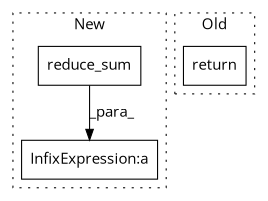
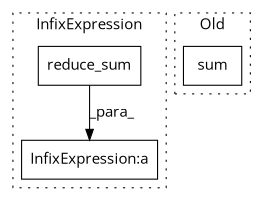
cluster "New": label "New" -> "InfixExpression"
node "return": label "return" -> "sum"
